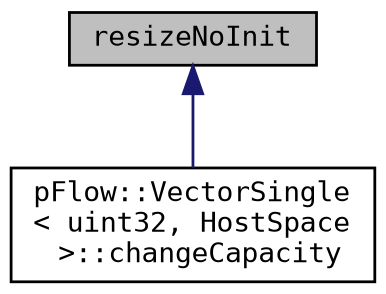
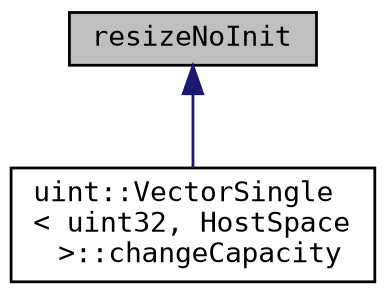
node "pFlow::VectorSingle < uint32, HostSpace >::changeCapacity": label "pFlow::VectorSingle < uint32, HostSpace >::changeCapacity" -> "uint::VectorSingle < uint32, HostSpace >::changeCapacity"
